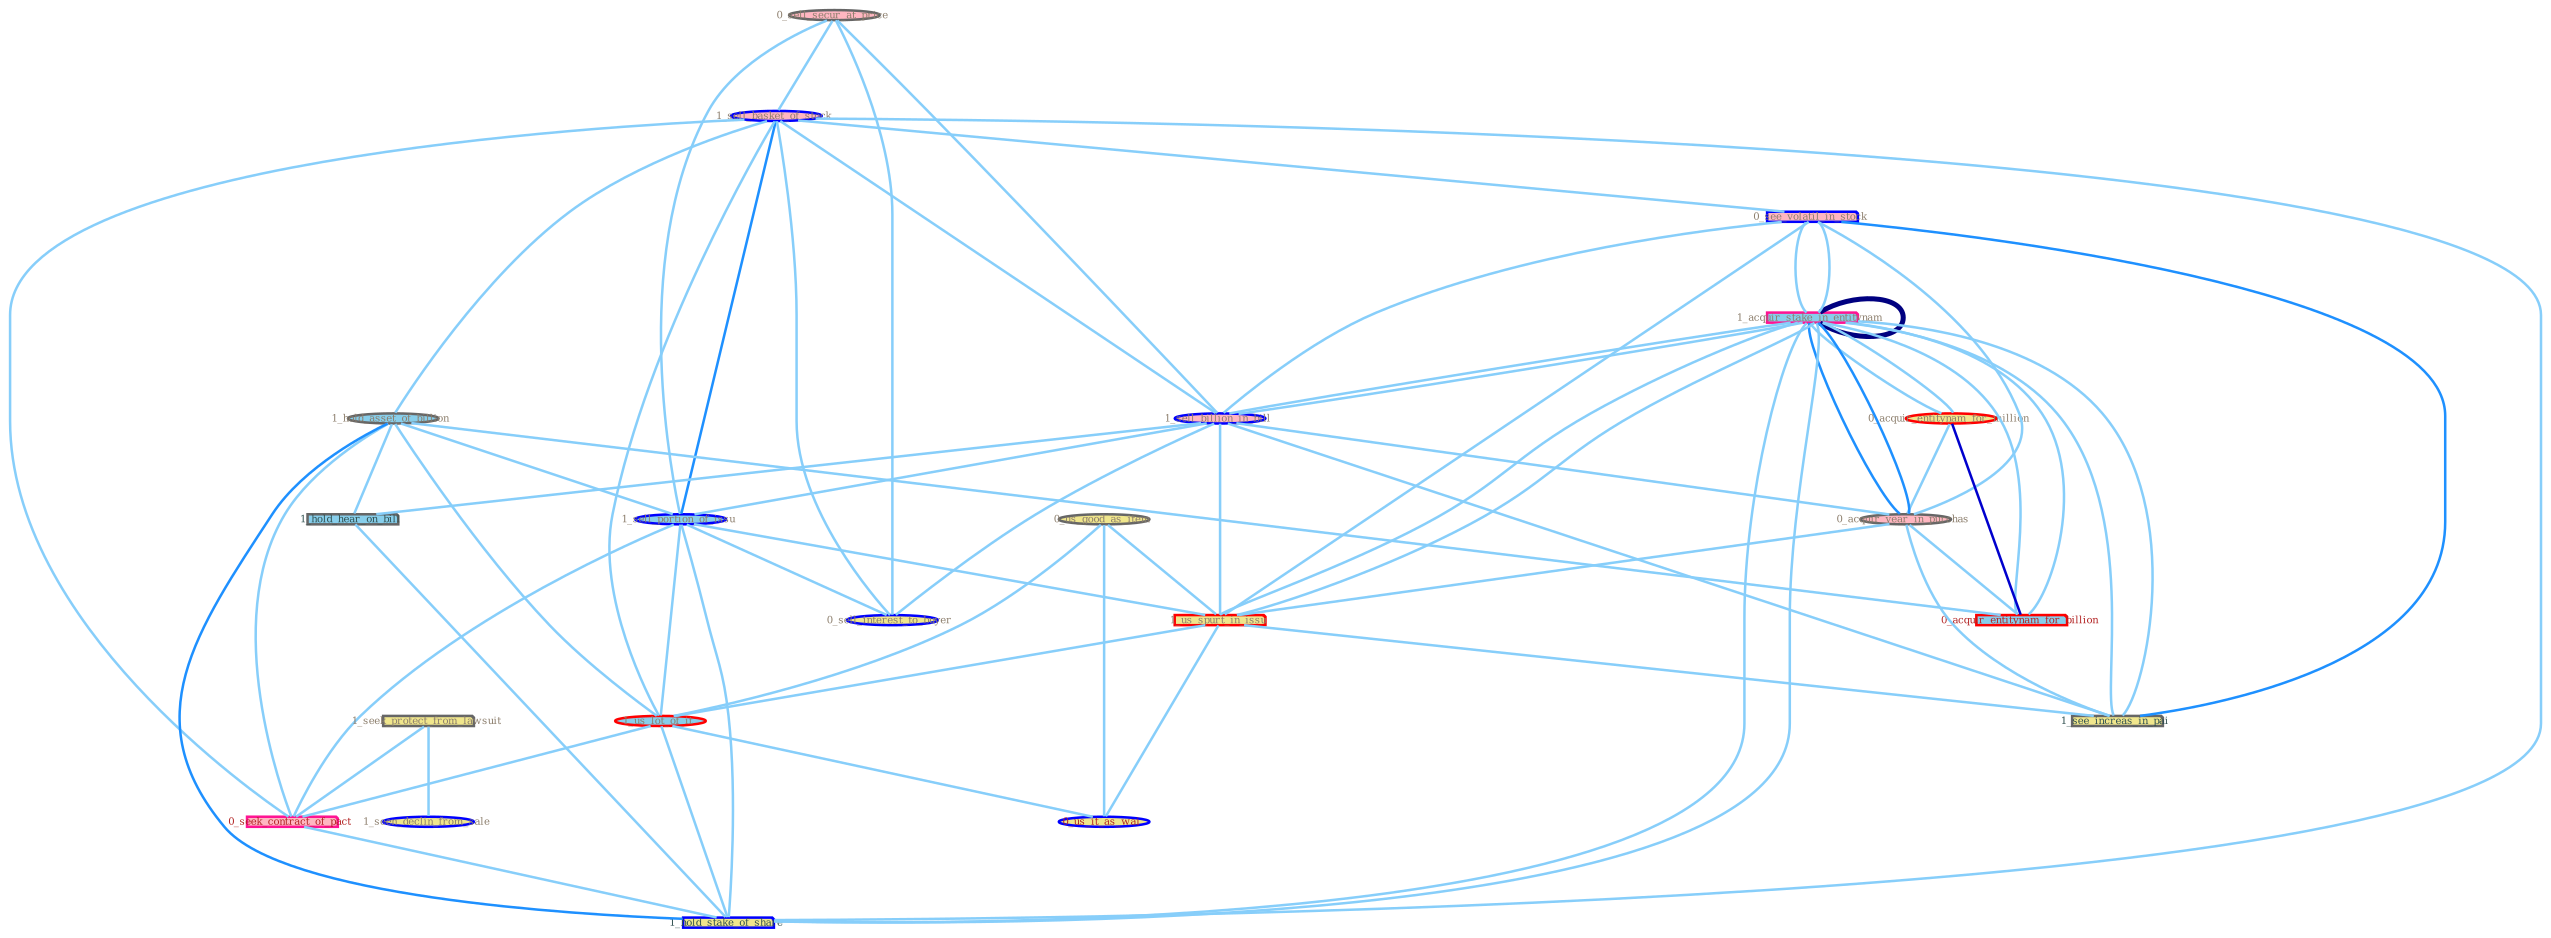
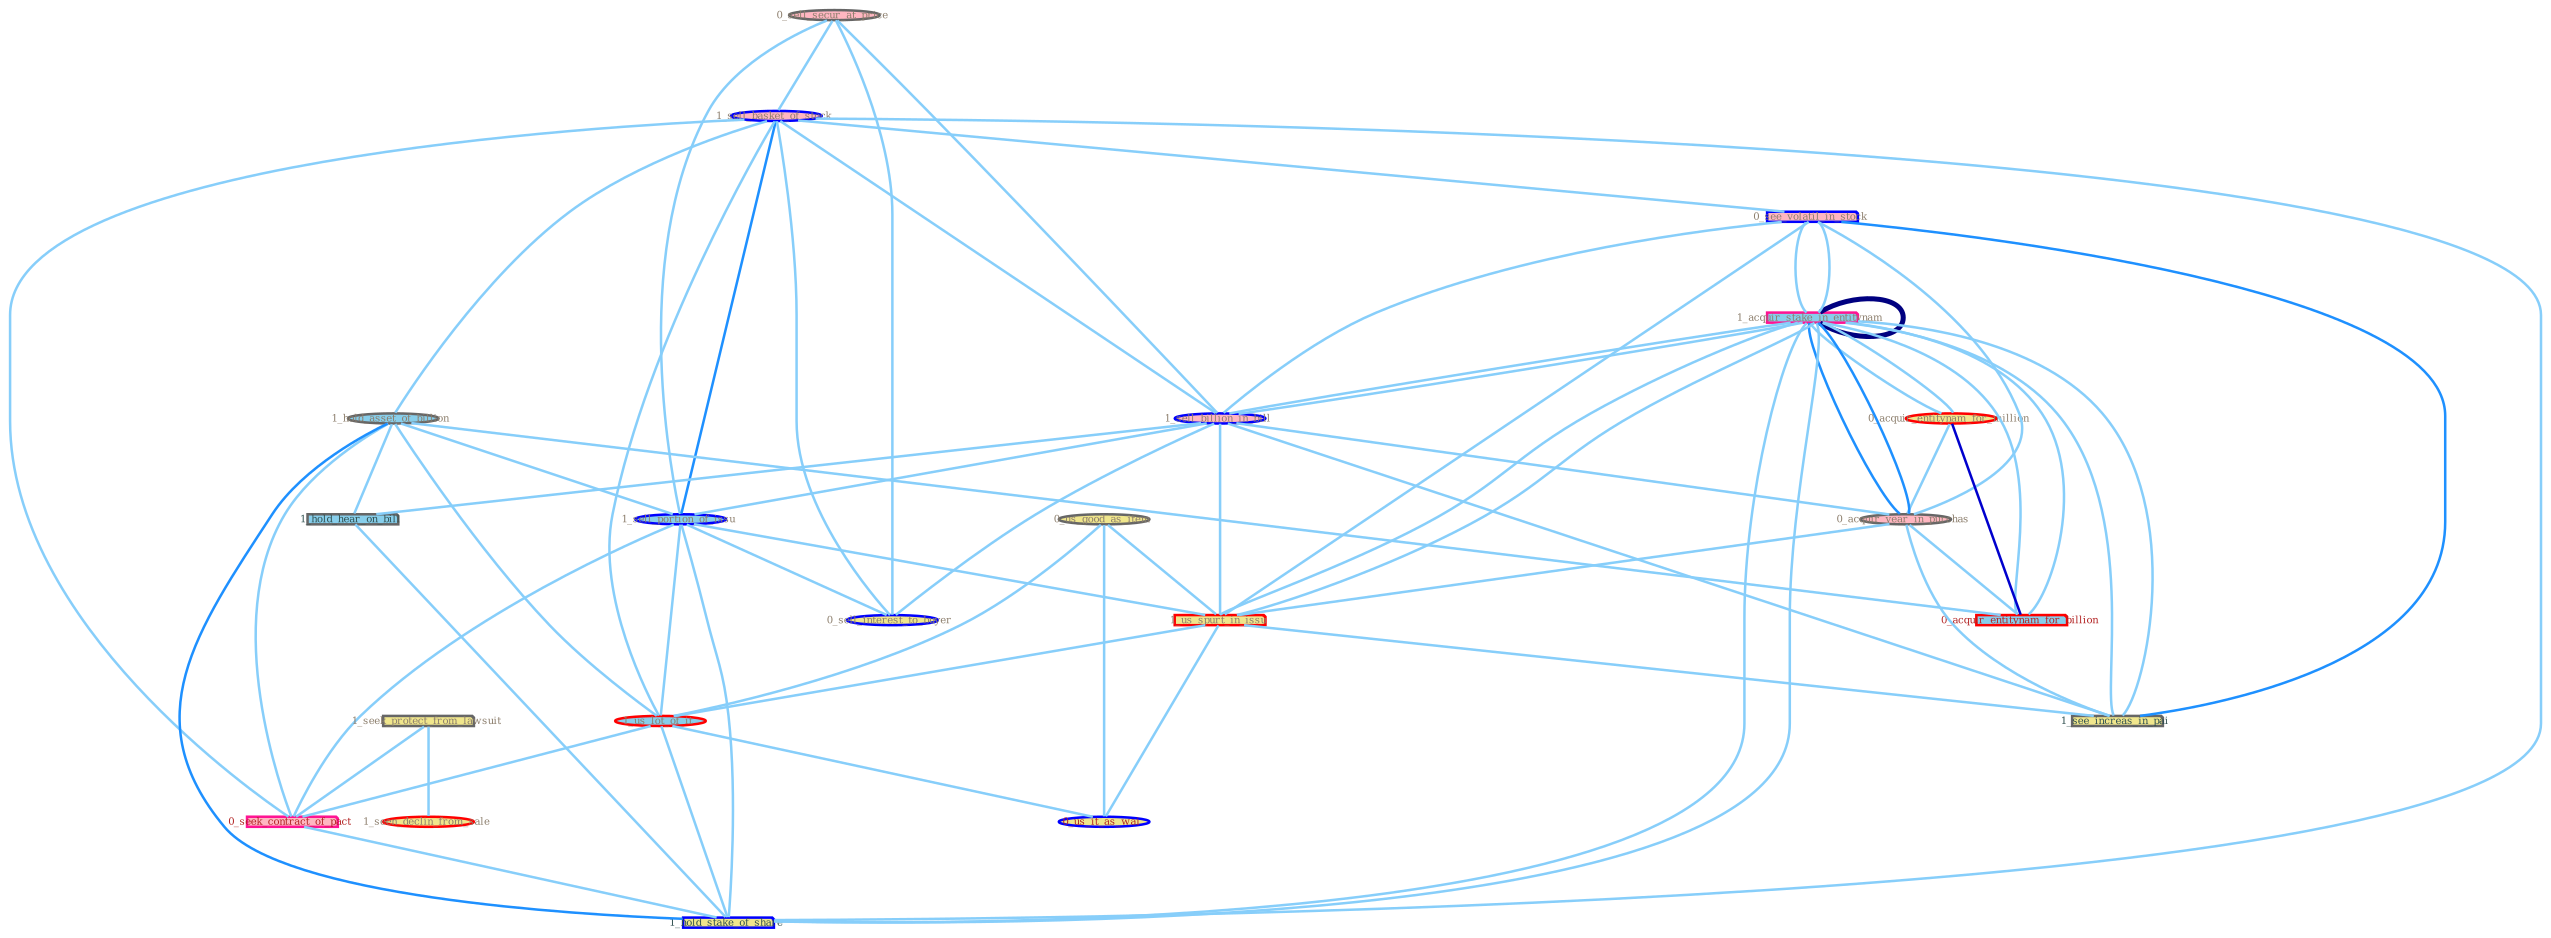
node "1_seen_declin_from_sale": color blue -> red
